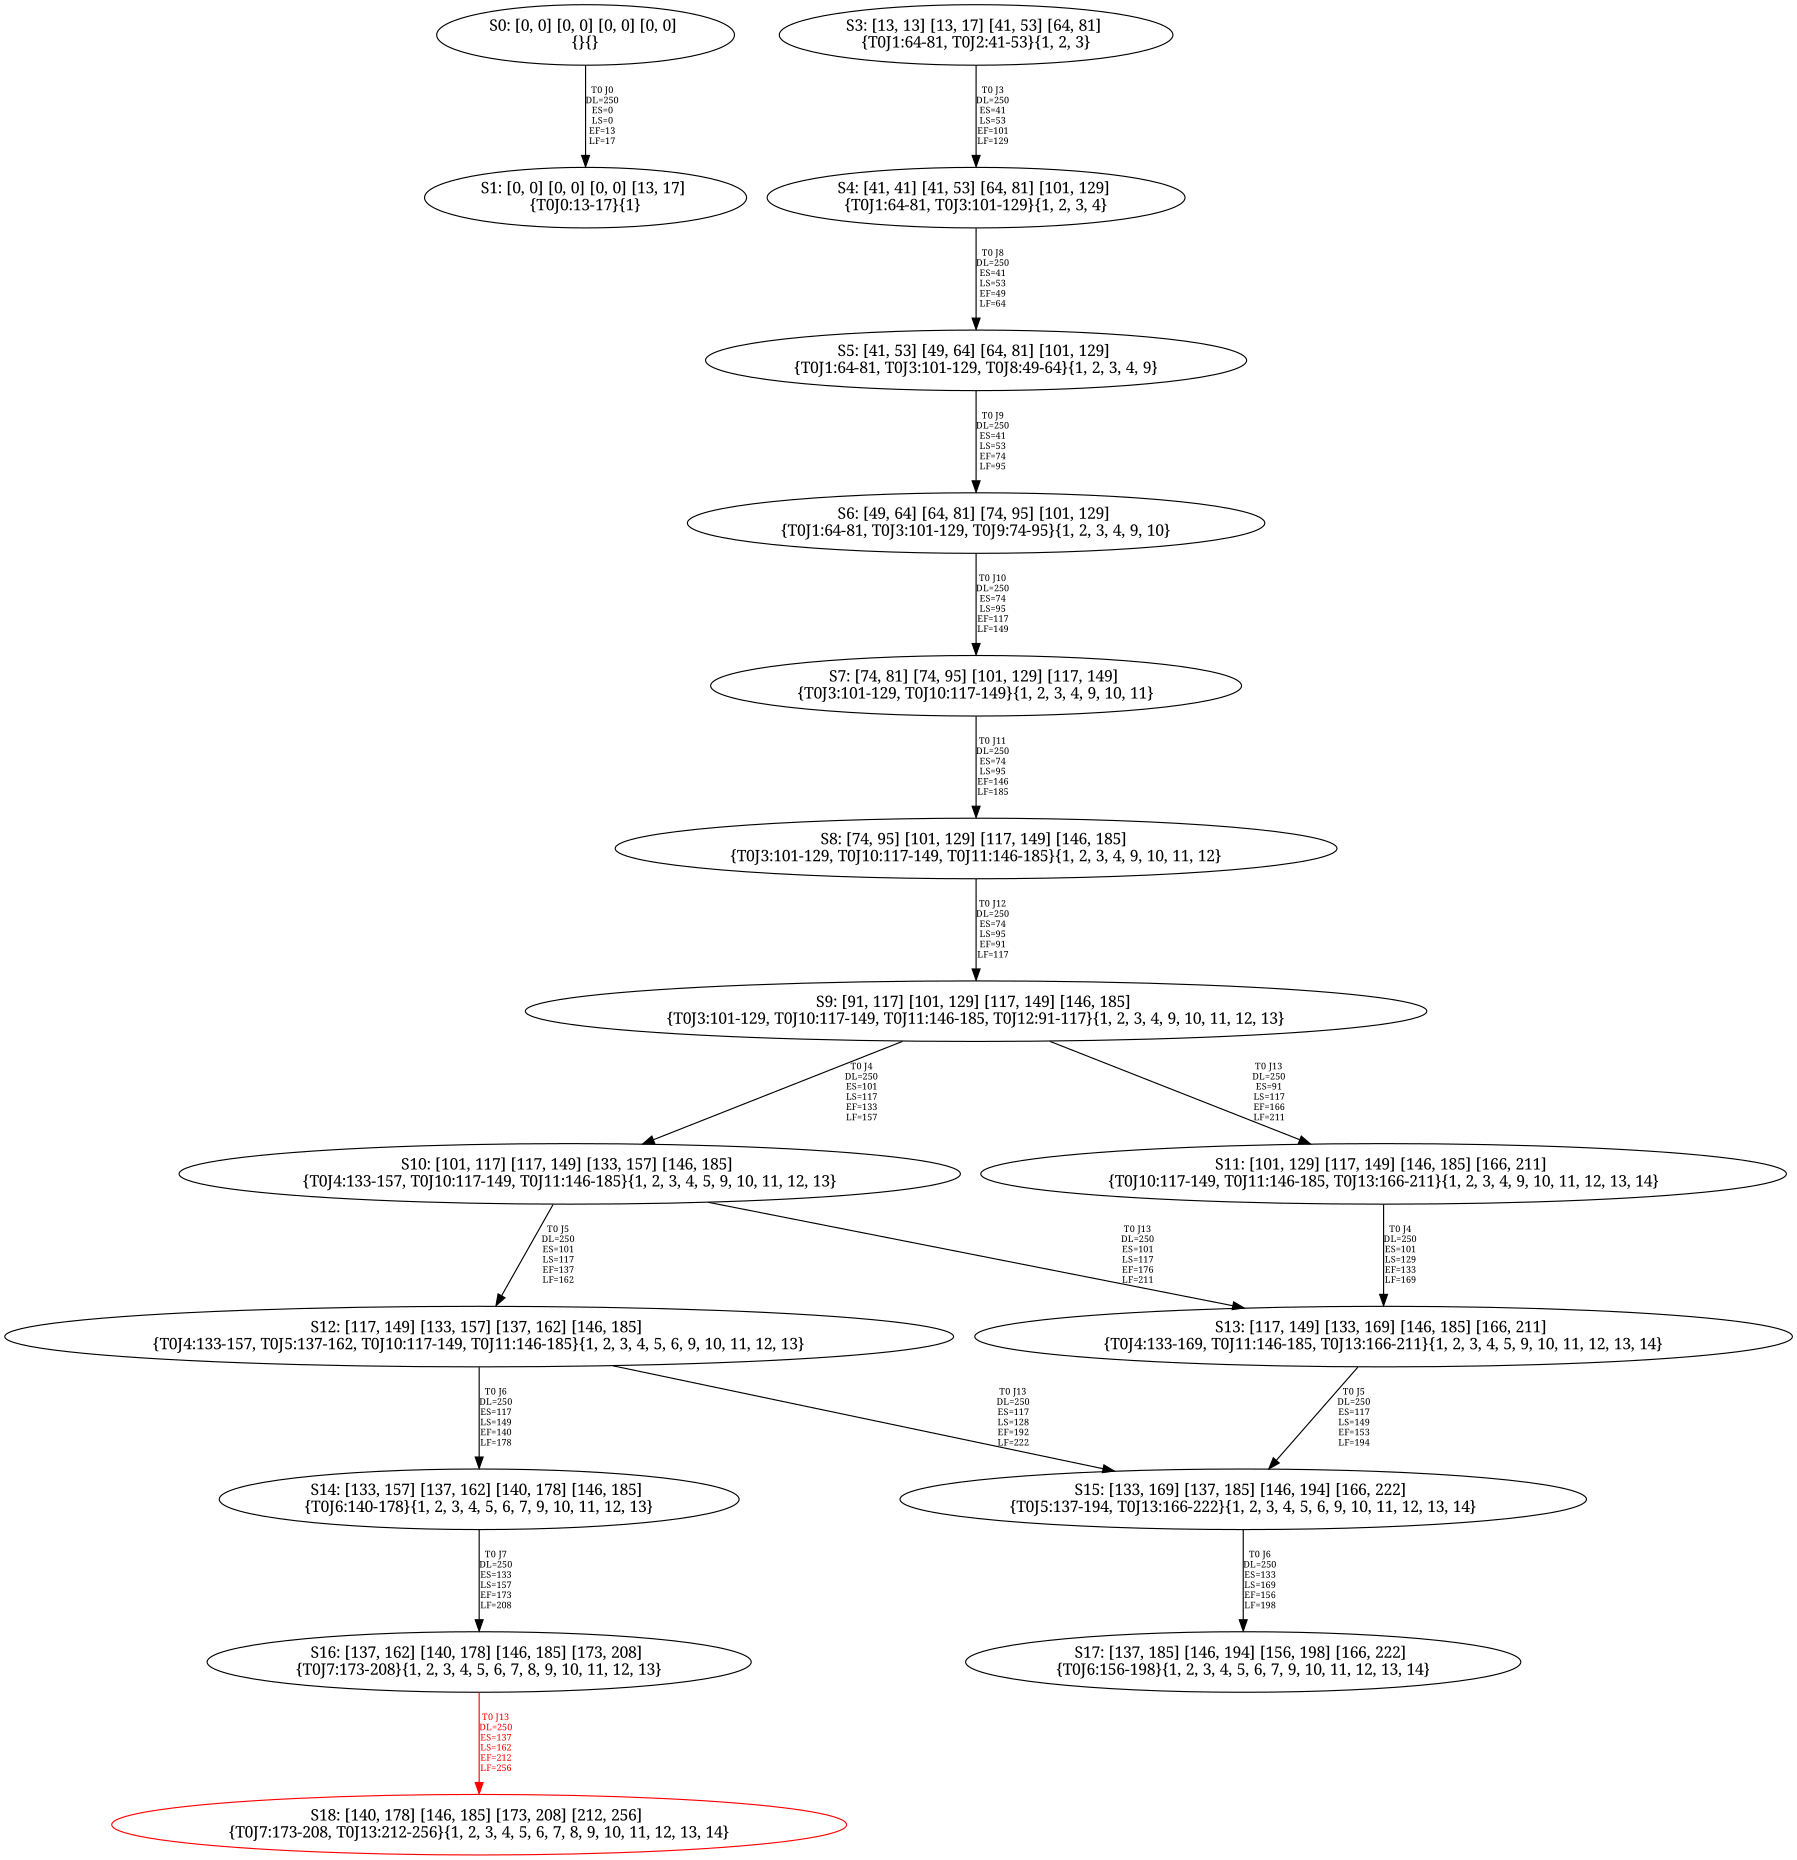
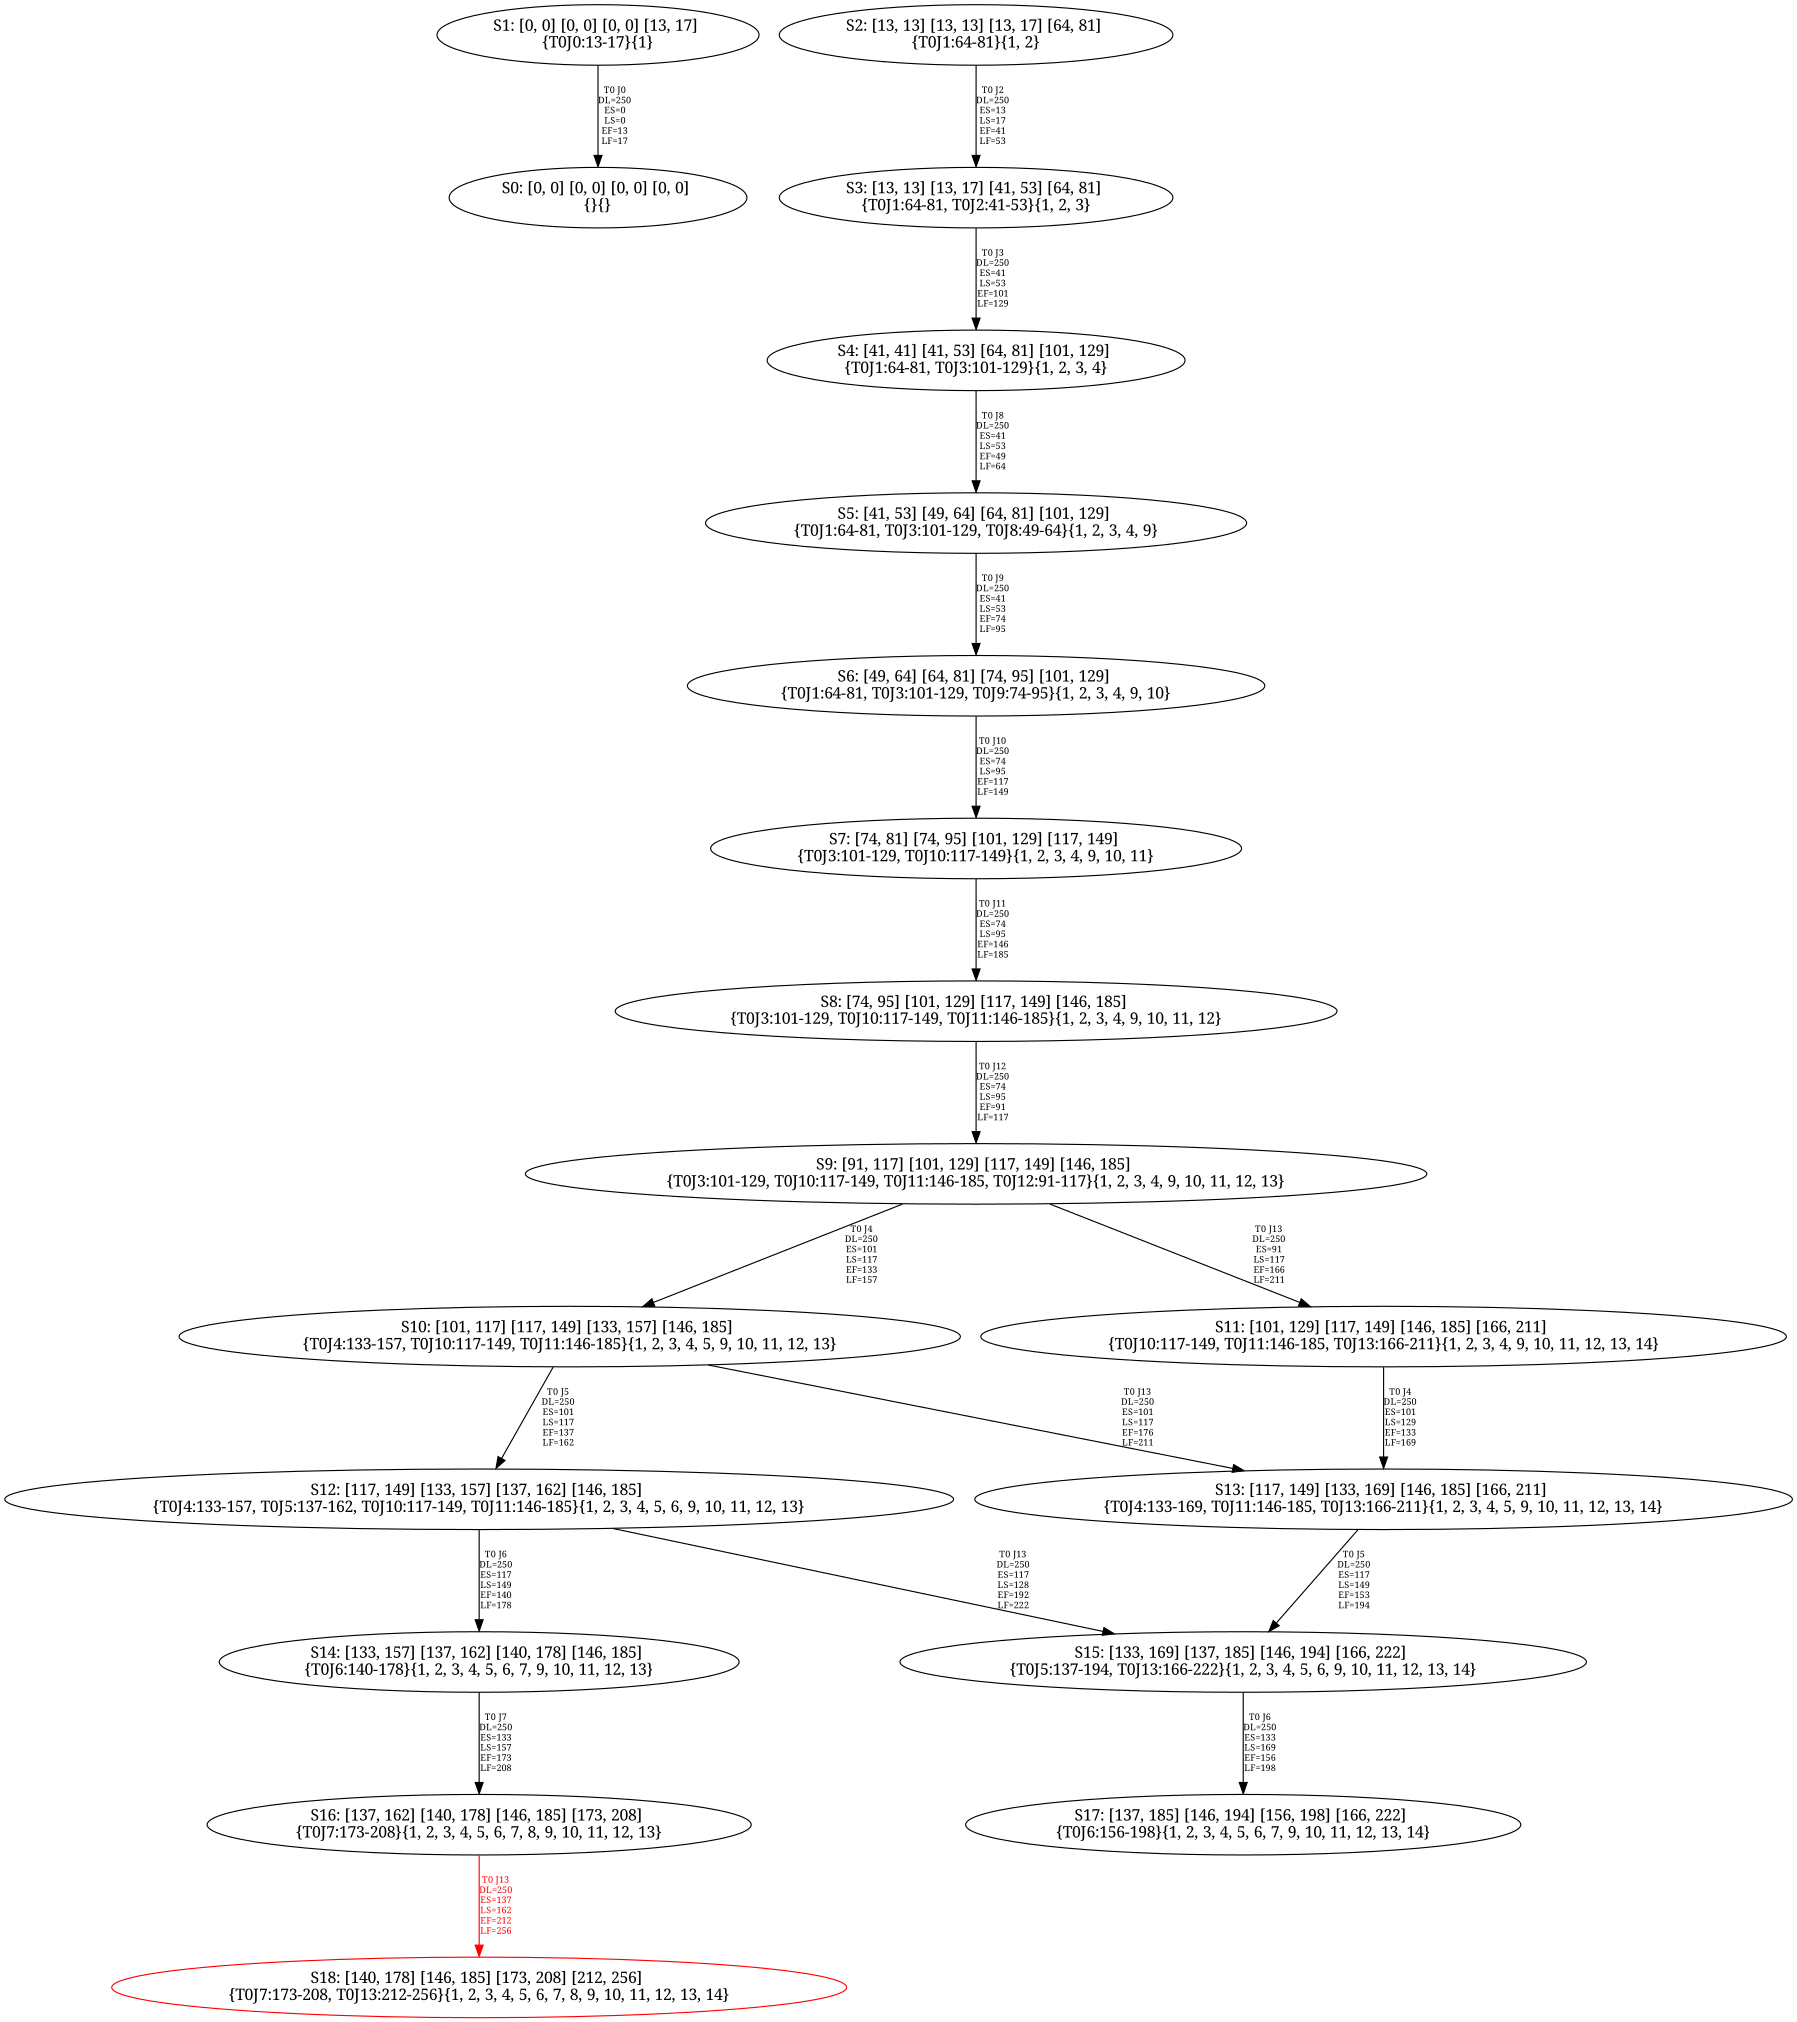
node "S2: [13, 13] [13, 13] [13, 17] [64, 81] {T0J1:64-81}{1, 2}": added
edge "S0: [0, 0] [0, 0] [0, 0] [0, 0] {}{}" -> "S1: [0, 0] [0, 0] [0, 0] [13, 17] {T0J0:13-17}{1}": reversed
